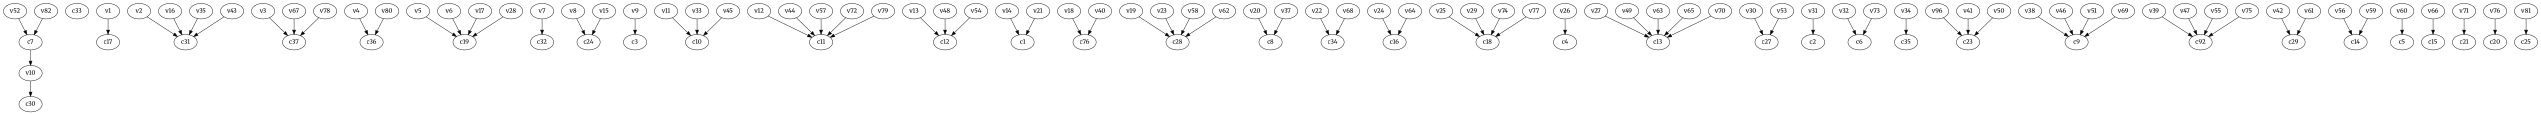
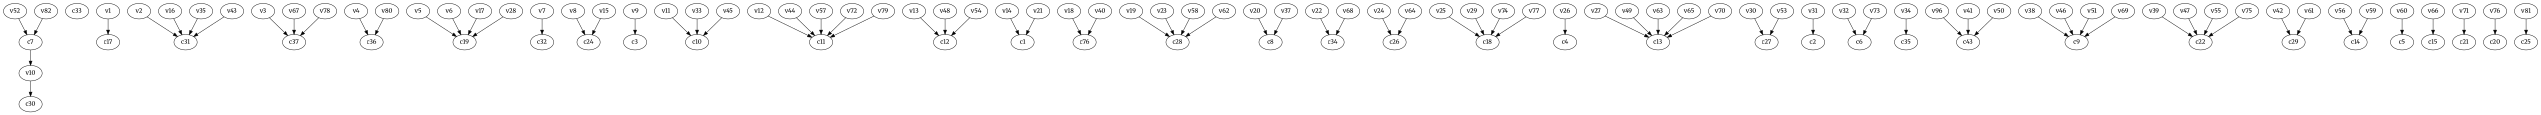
node "c16": label "c16" -> "c26"
node "c23": label "c23" -> "c43"
node "c92": label "c92" -> "c22"
